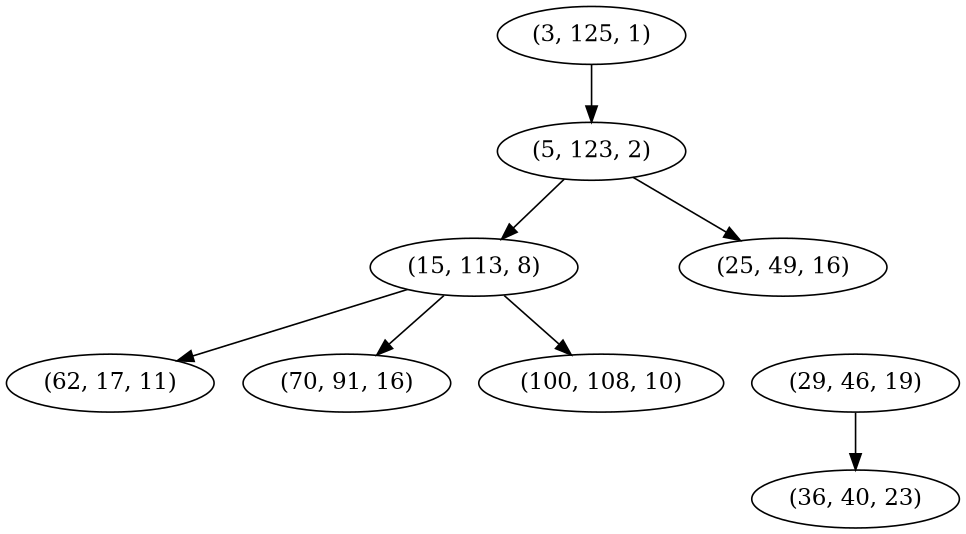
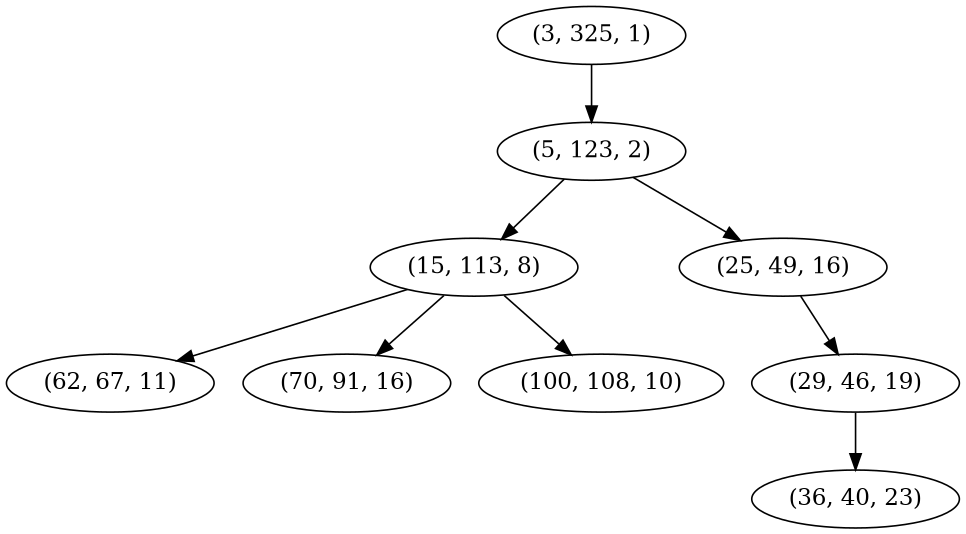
node "(3, 125, 1)": label "(3, 125, 1)" -> "(3, 325, 1)"
edge "(25, 49, 16)" -> "(29, 46, 19)": added
node "(62, 17, 11)": label "(62, 17, 11)" -> "(62, 67, 11)"
